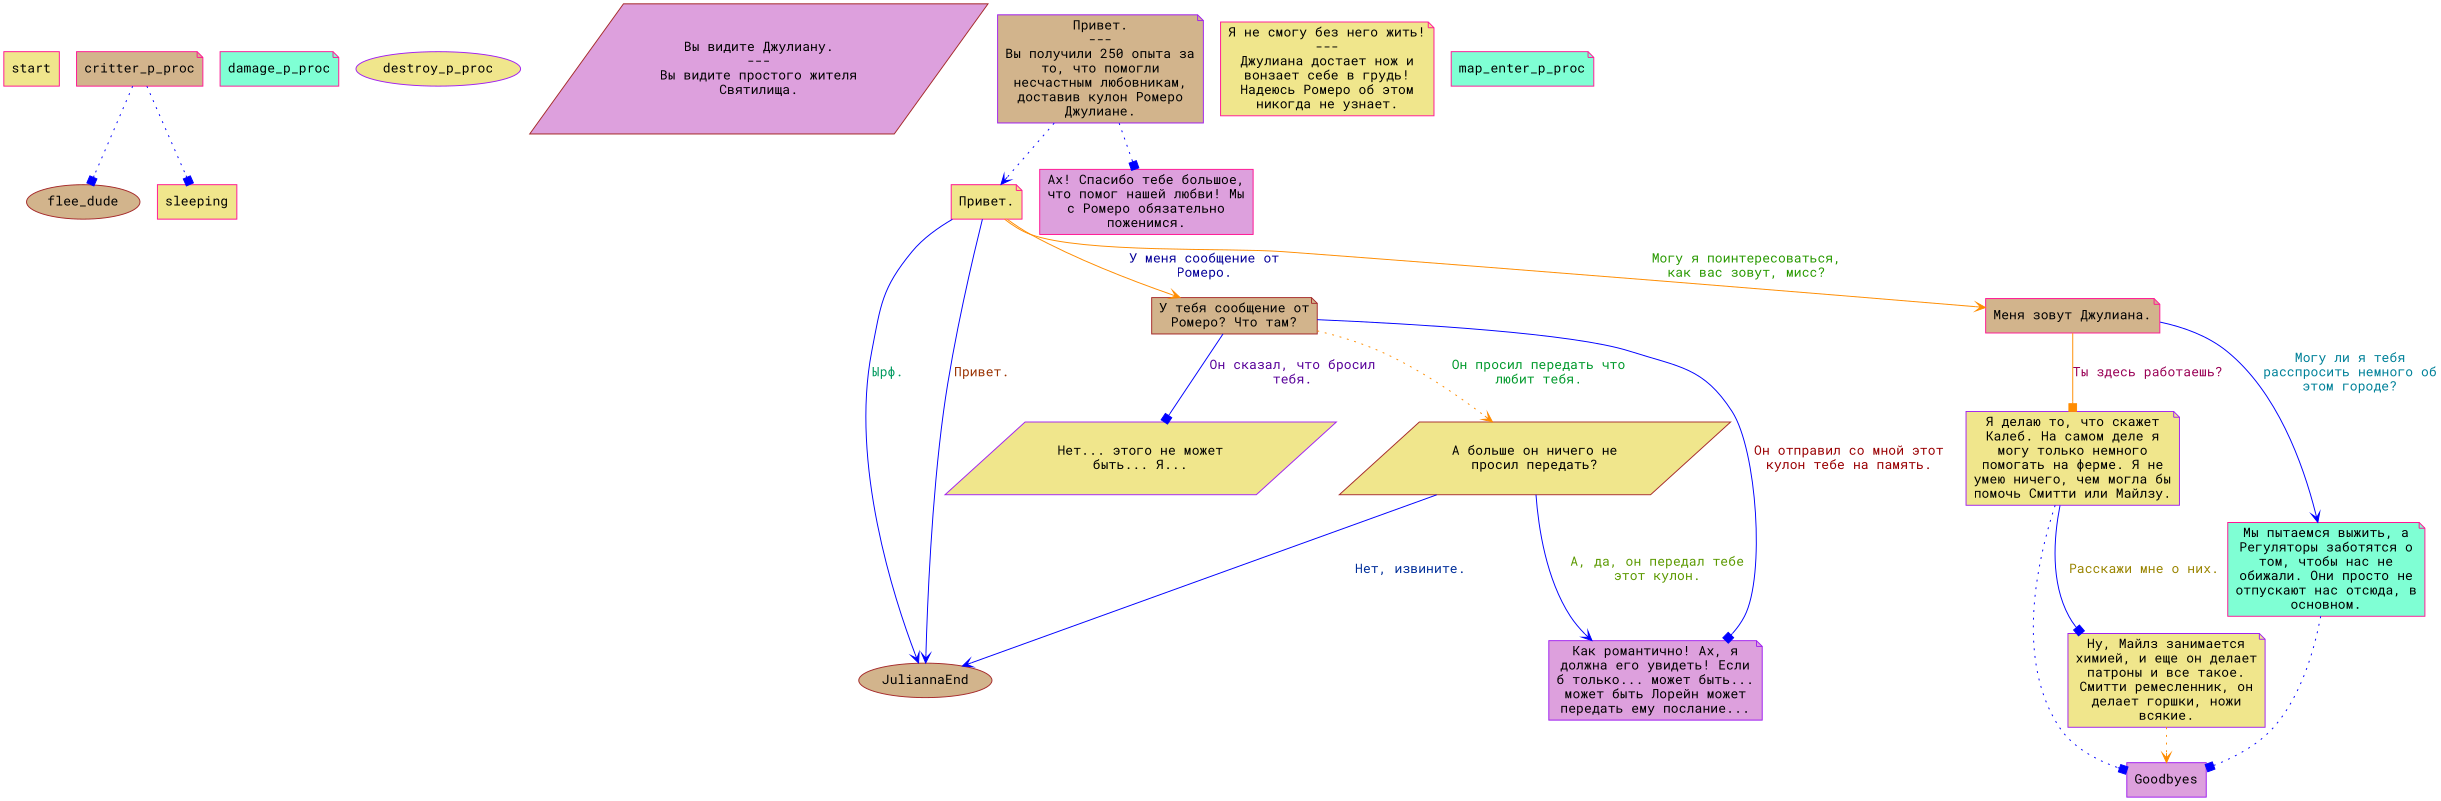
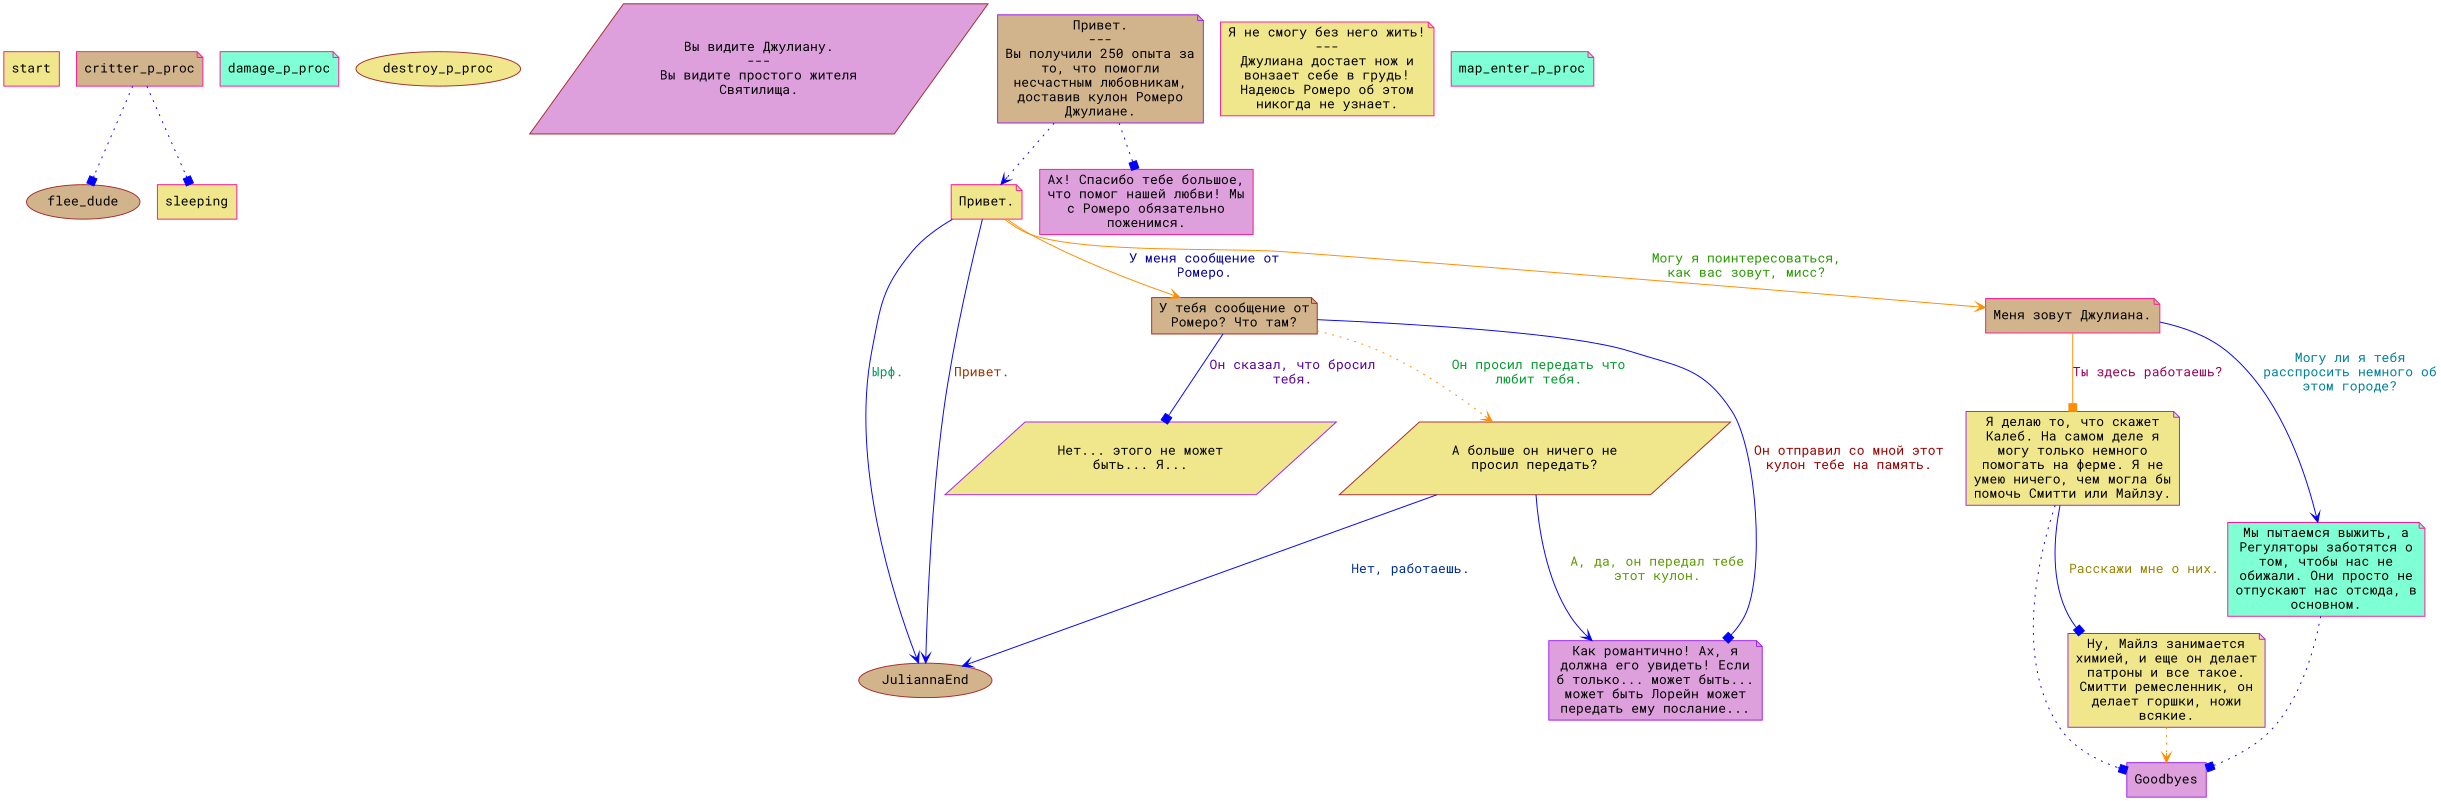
node "destroy_p_proc": color purple -> brown
edge "А больше он ничего не просил передать?" -> "JuliannaEnd": label "Нет, извините." -> "Нет, работаешь."
